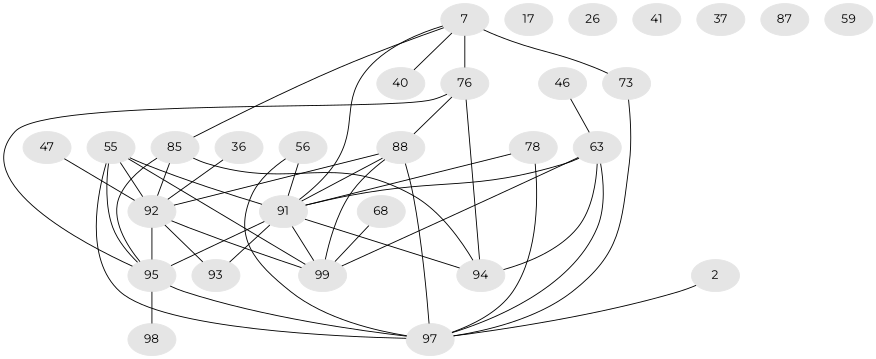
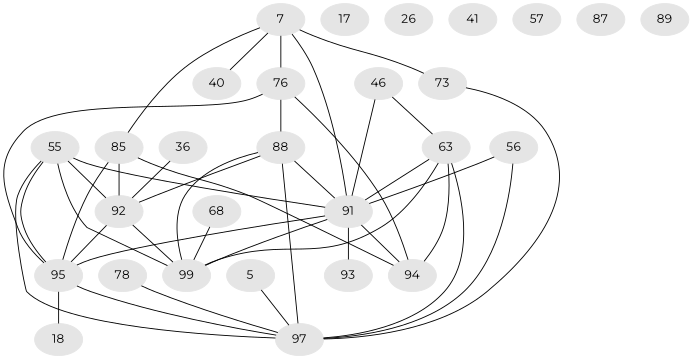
node "37": label "37" -> "57"
node "59": label "59" -> "89"
node "47": removed
edge "78" -- "91": now "46" -- "91"
edge "92" -- "93": removed
node "2": label "2" -> "5"
node "98": label "98" -> "18"
